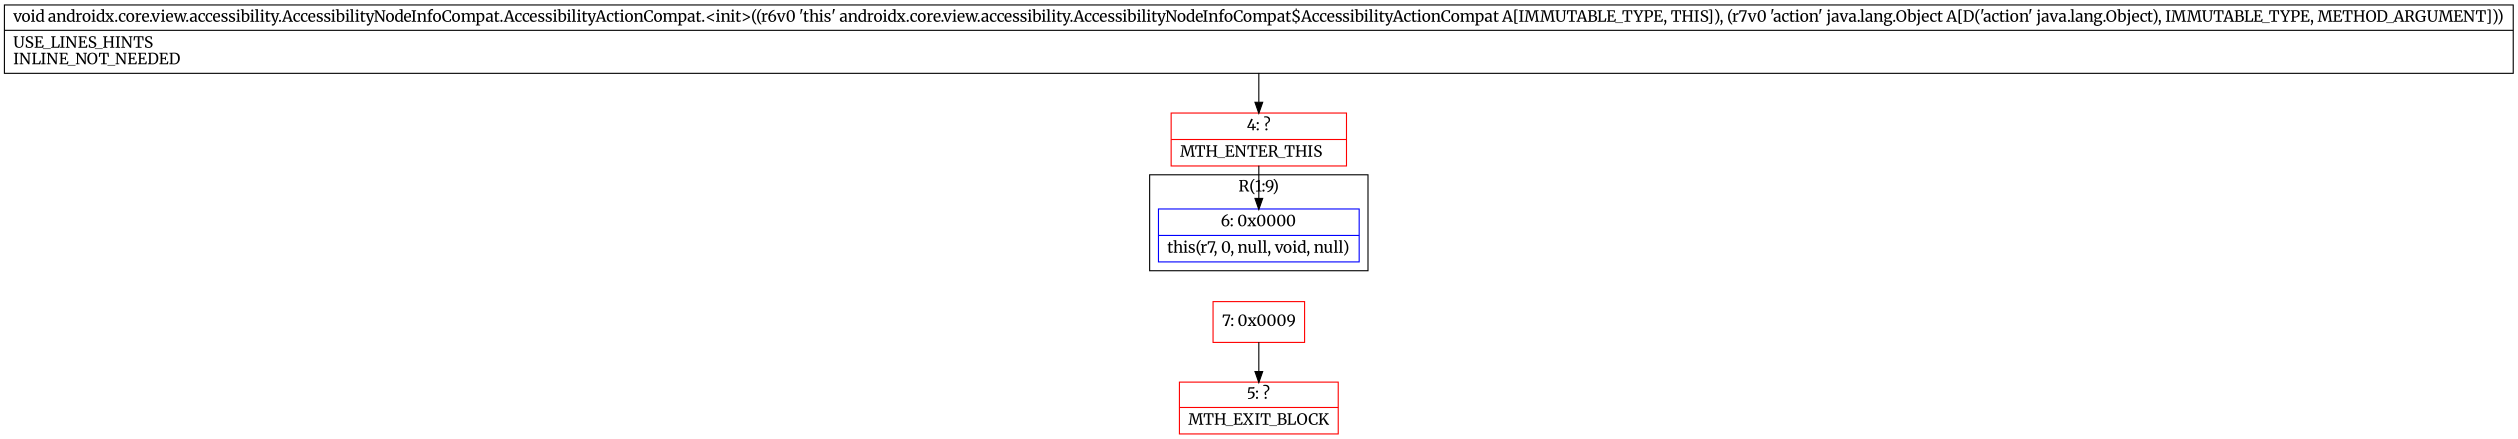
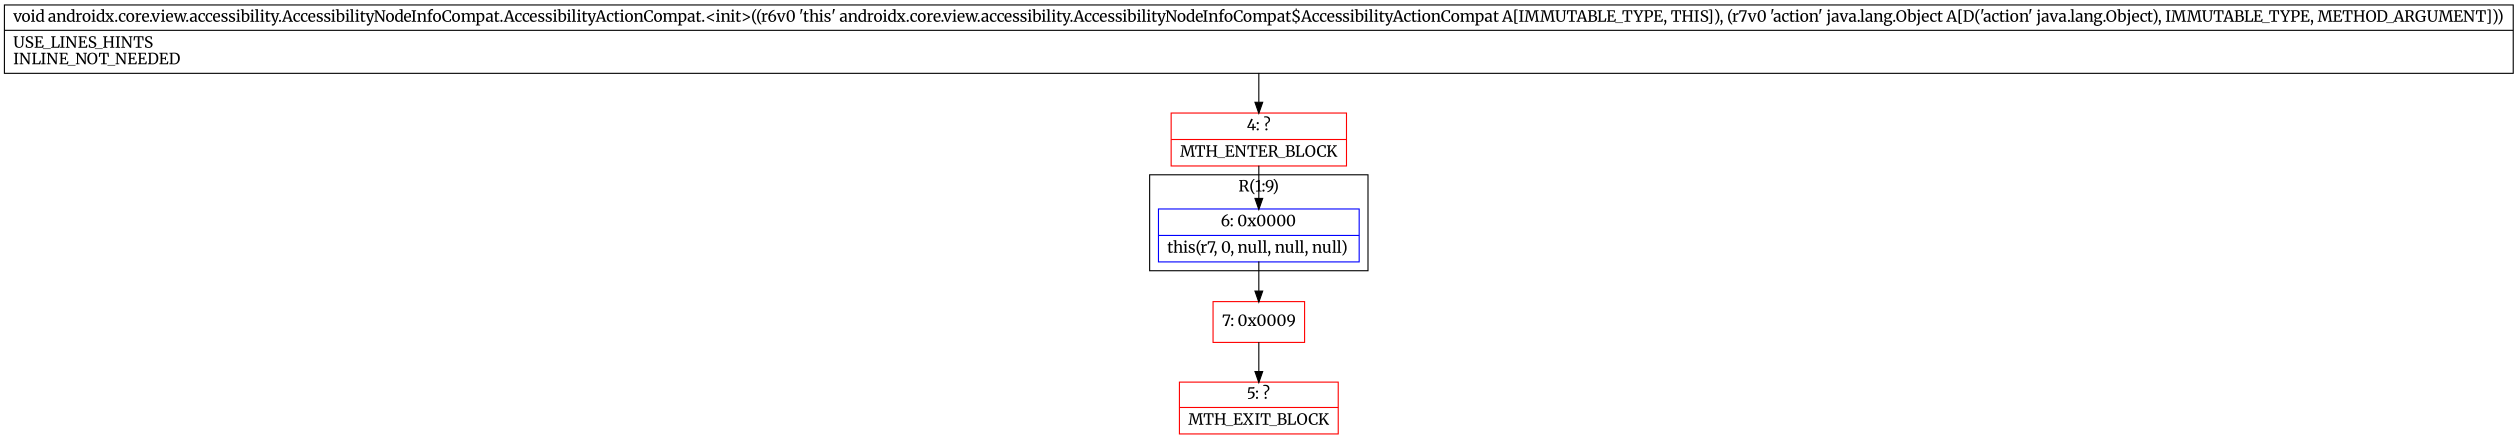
node "4: ?": text "MTH_ENTER_THIS" -> "MTH_ENTER_BLOCK"
node "6: 0x0000": text "this(r7, 0, null, void, null)" -> "this(r7, 0, null, null, null)"
edge "6: 0x0000" -> "7: 0x0009": added
